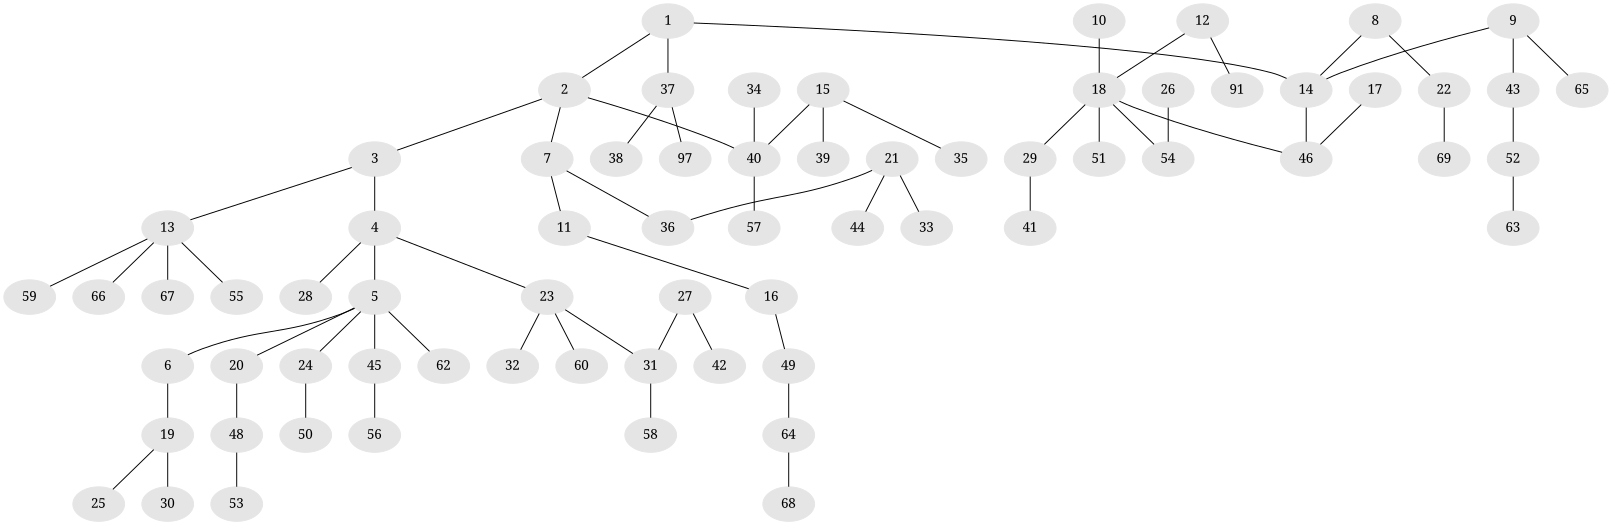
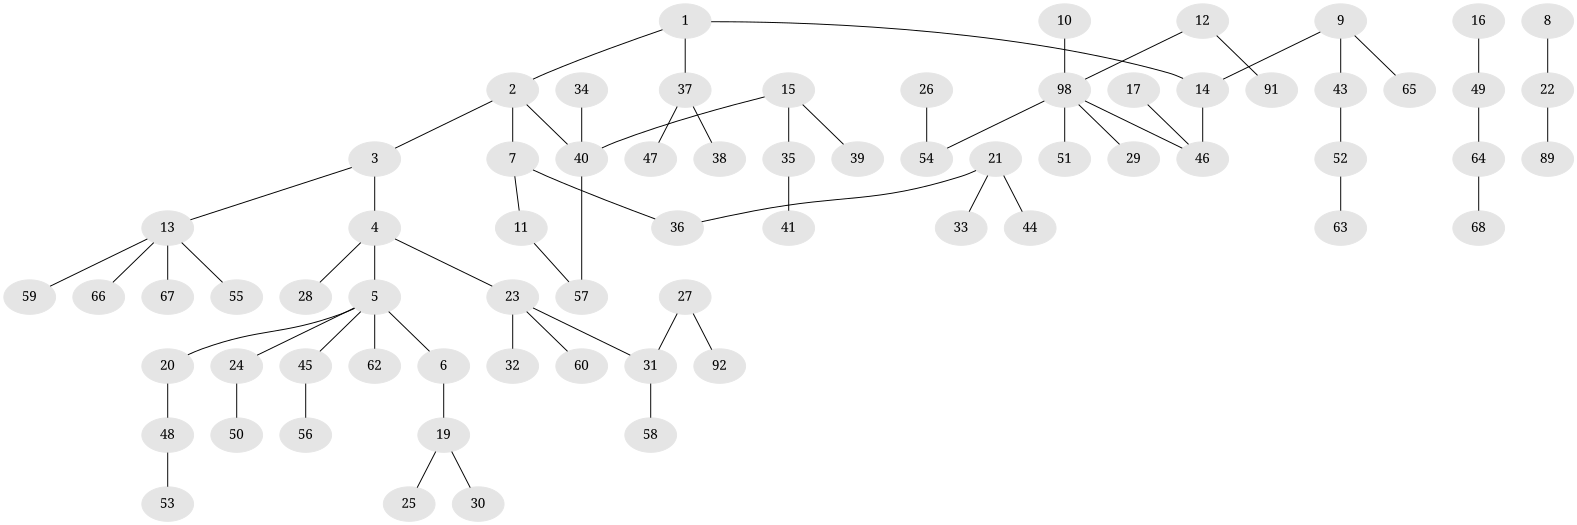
edge "8" -- "14": removed
node "18": label "18" -> "98"
node "97": label "97" -> "47"
node "69": label "69" -> "89"
edge "29" -- "41": now "35" -- "41"
edge "11" -- "16": now "11" -- "57"
node "42": label "42" -> "92"
